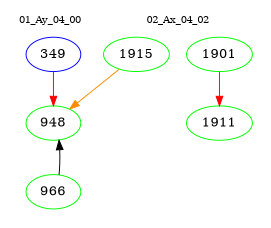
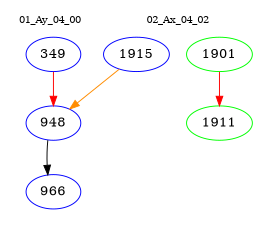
node "1915": color green -> blue
node "948": color green -> blue
edge "966" -> "948": reversed
node "966": color green -> blue
